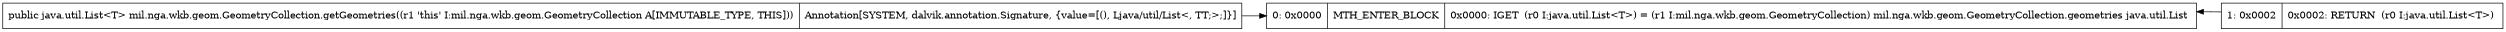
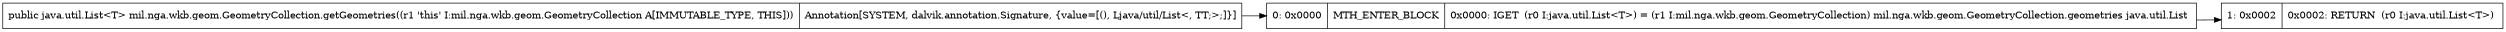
edge "1: 0x0002" -> "0: 0x0000": reversed
